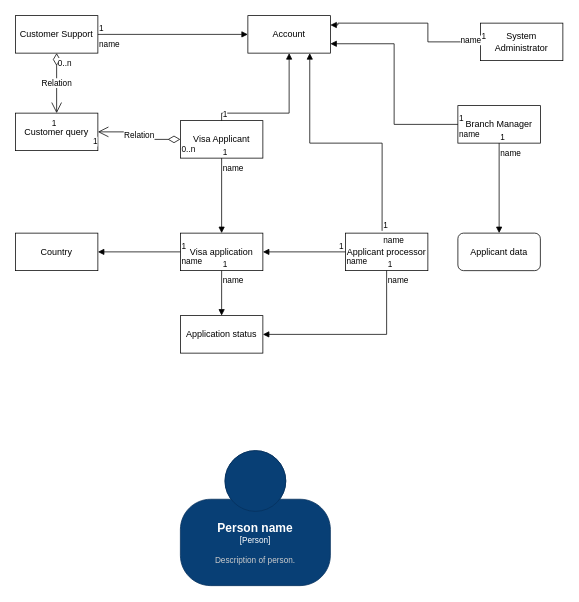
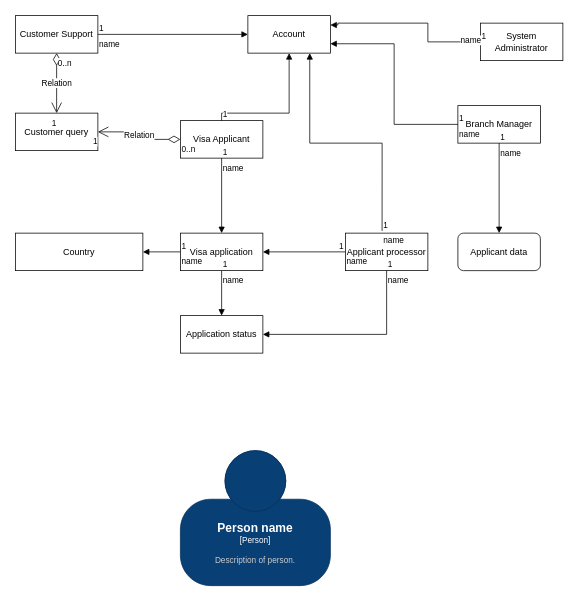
node "Country": size 83x38 -> 128x38
